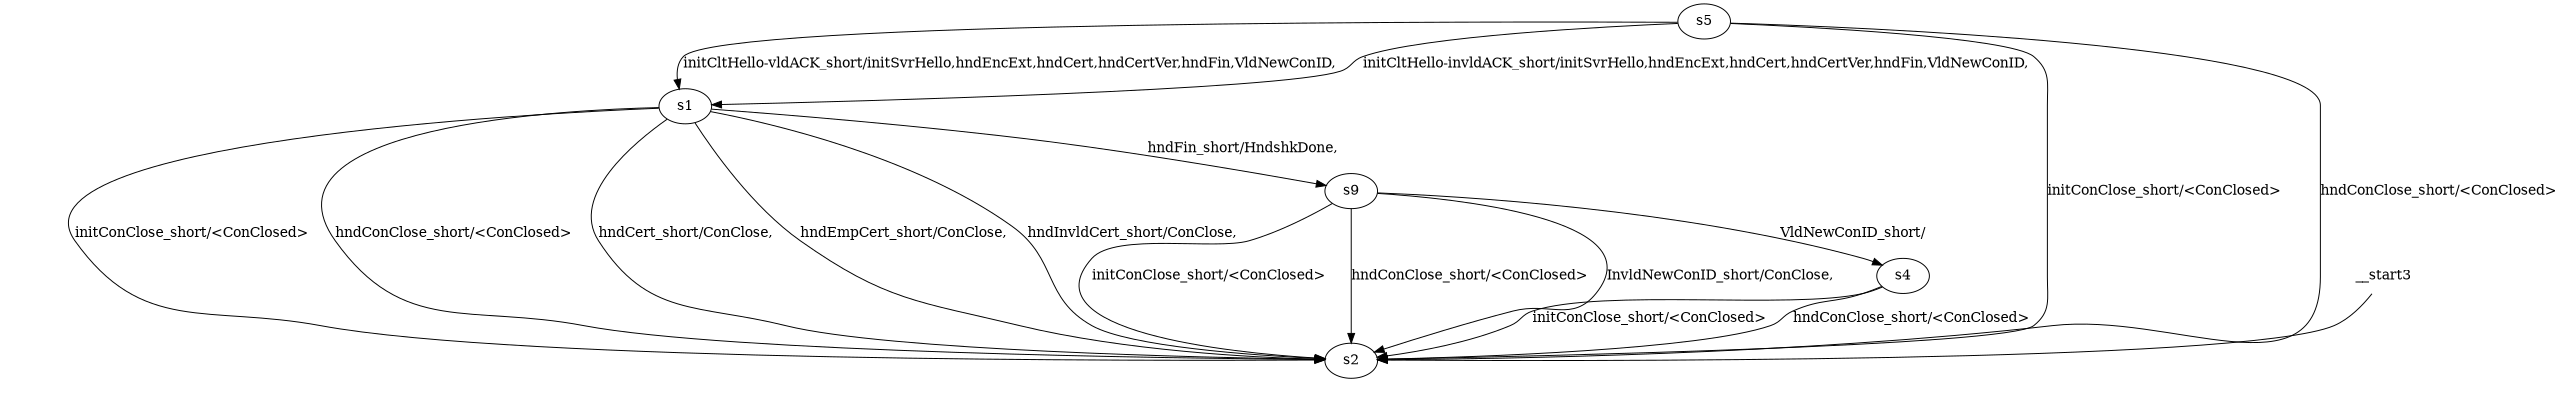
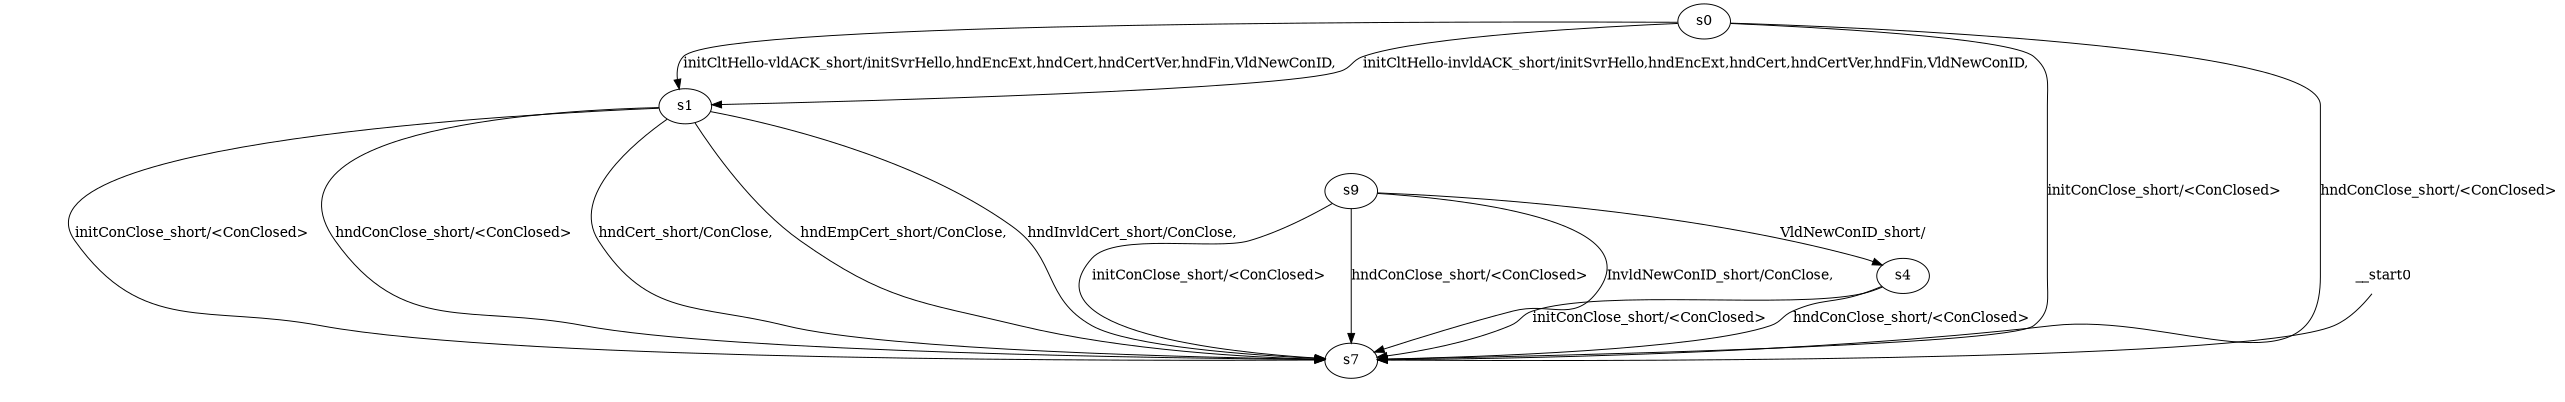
node "s5": label "s5" -> "s0"
edge "s1" -> "s9": removed, label "hndFin_short/HndshkDone,"
node "__start3": label "__start3" -> "__start0"
node "s2": label "s2" -> "s7"
